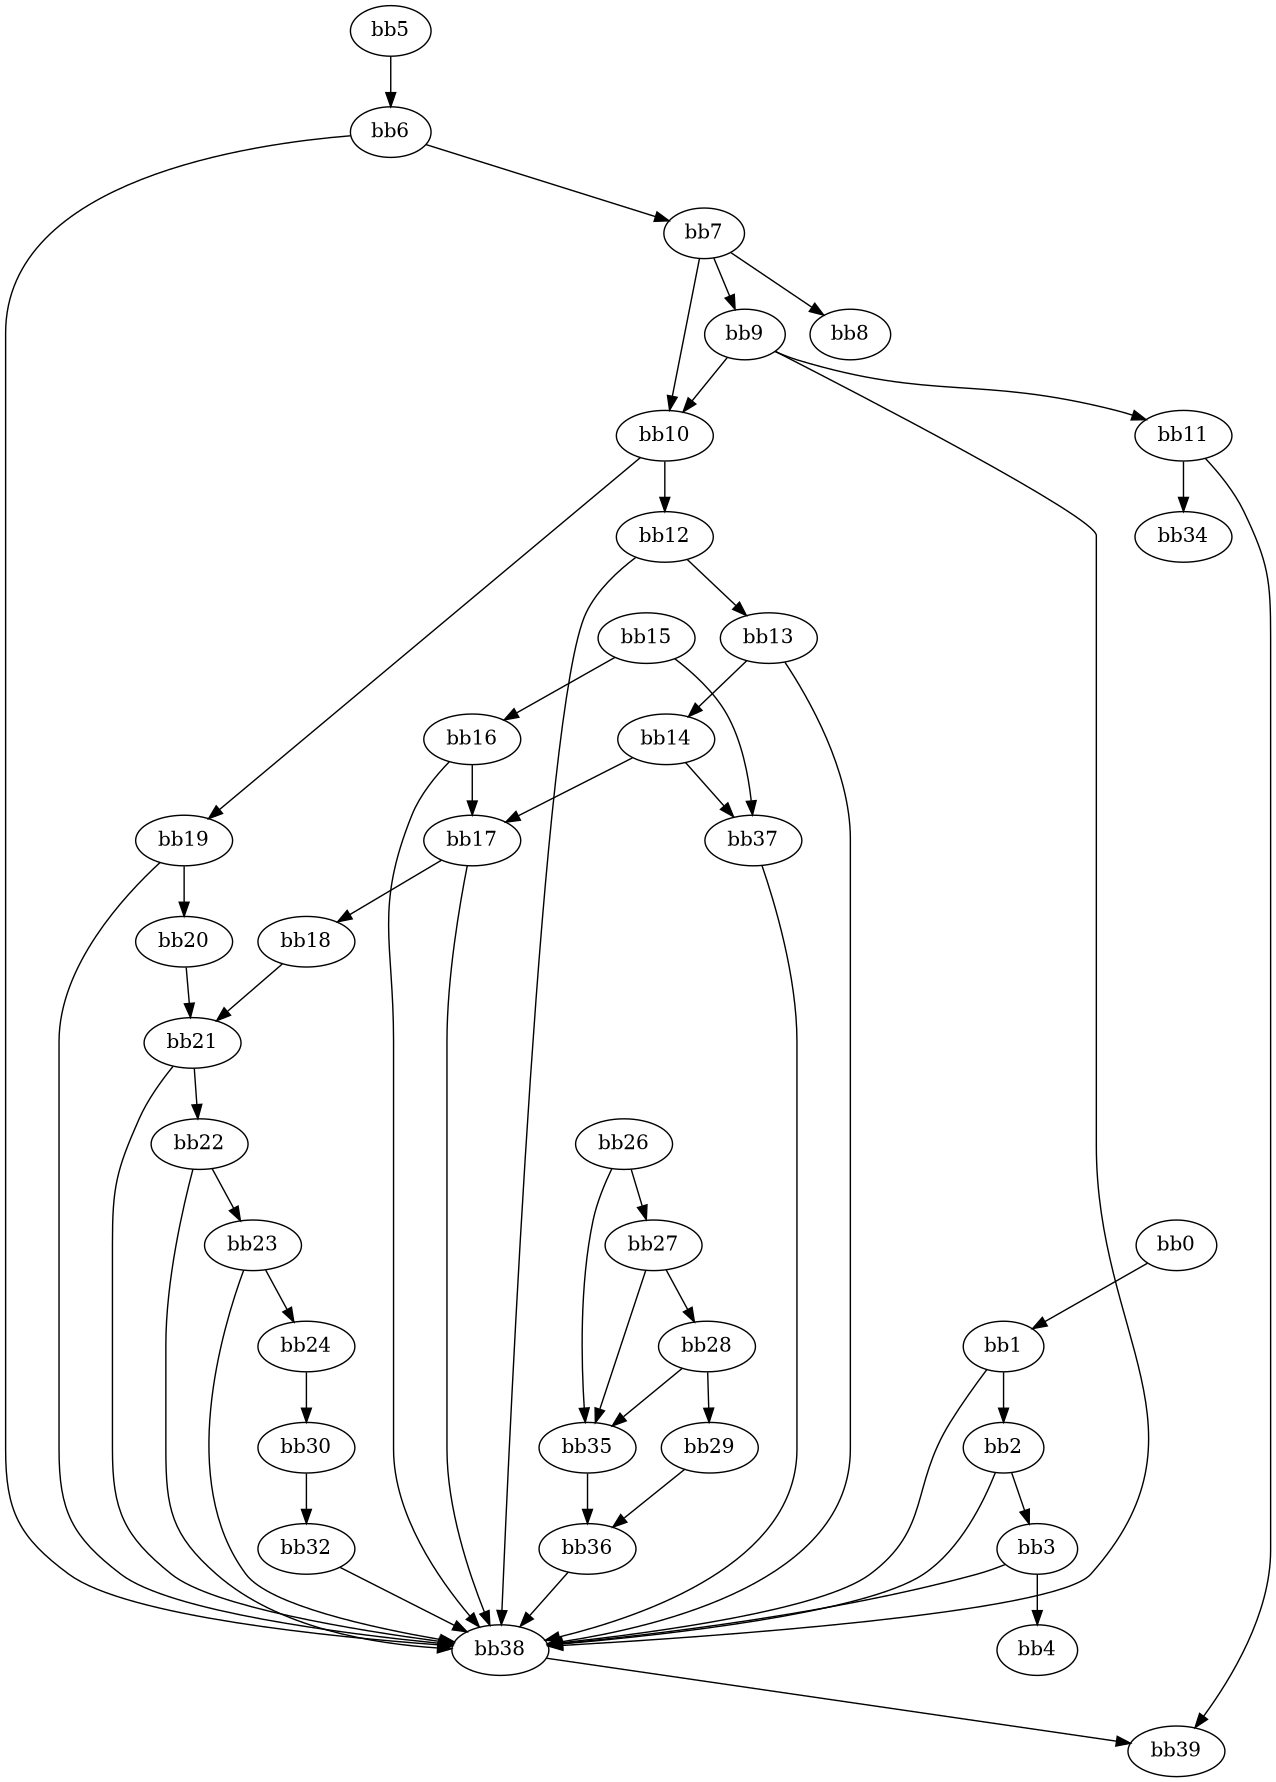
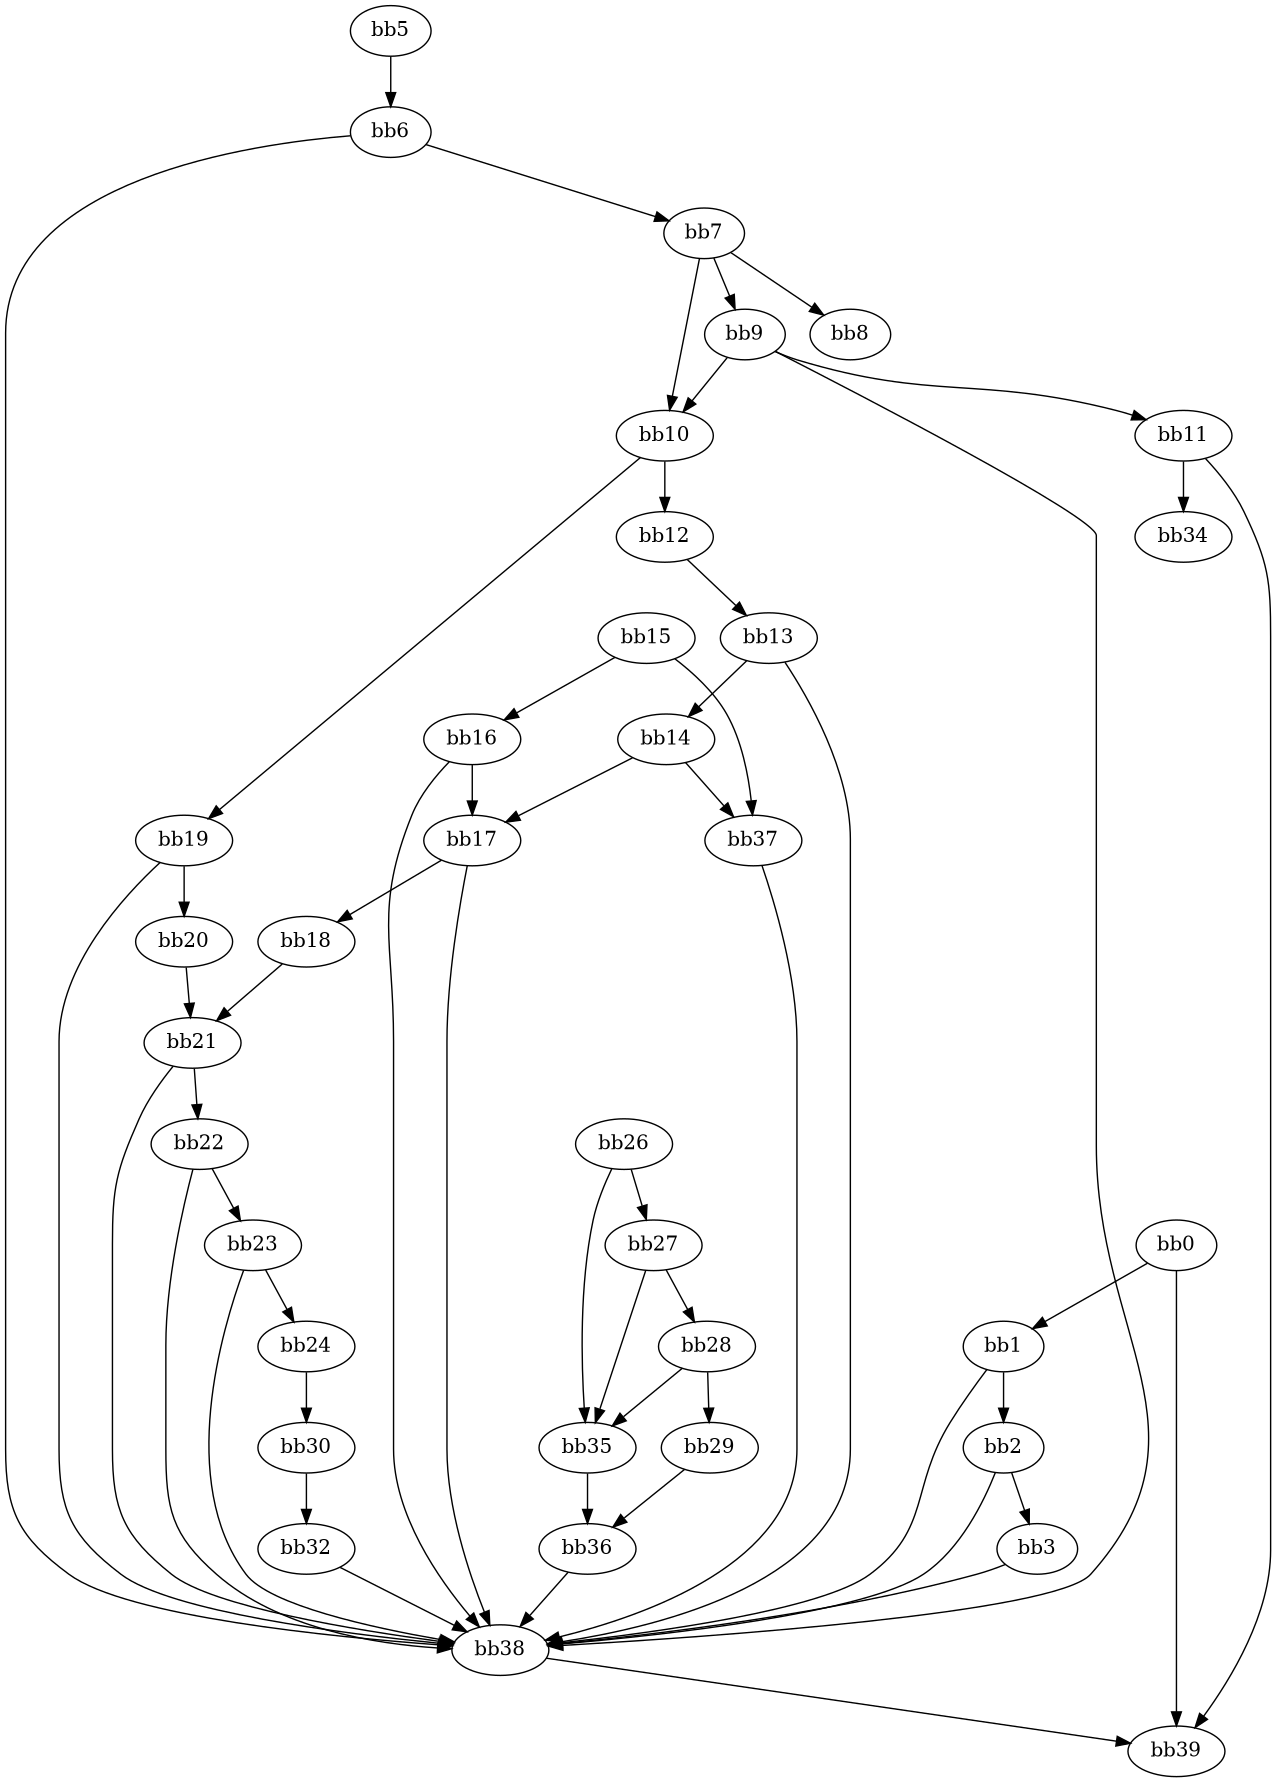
edge "bb12" -> "bb38": removed
edge "bb0" -> "bb39": added
node "bb4": removed
